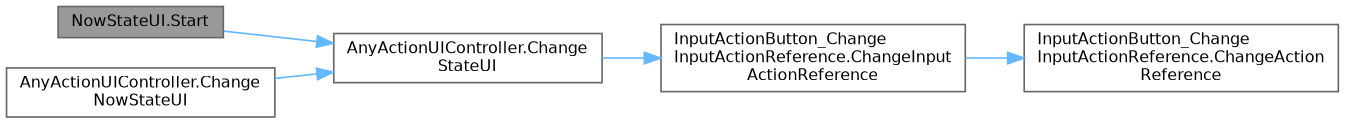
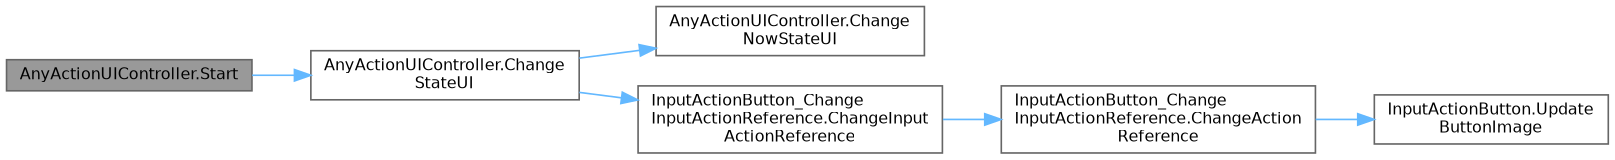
node "NowStateUI.Start": label "NowStateUI.Start" -> "AnyActionUIController.Start"
edge "AnyActionUIController.Change NowStateUI" -> "AnyActionUIController.Change StateUI": reversed
node "InputActionButton.Update ButtonImage": added
